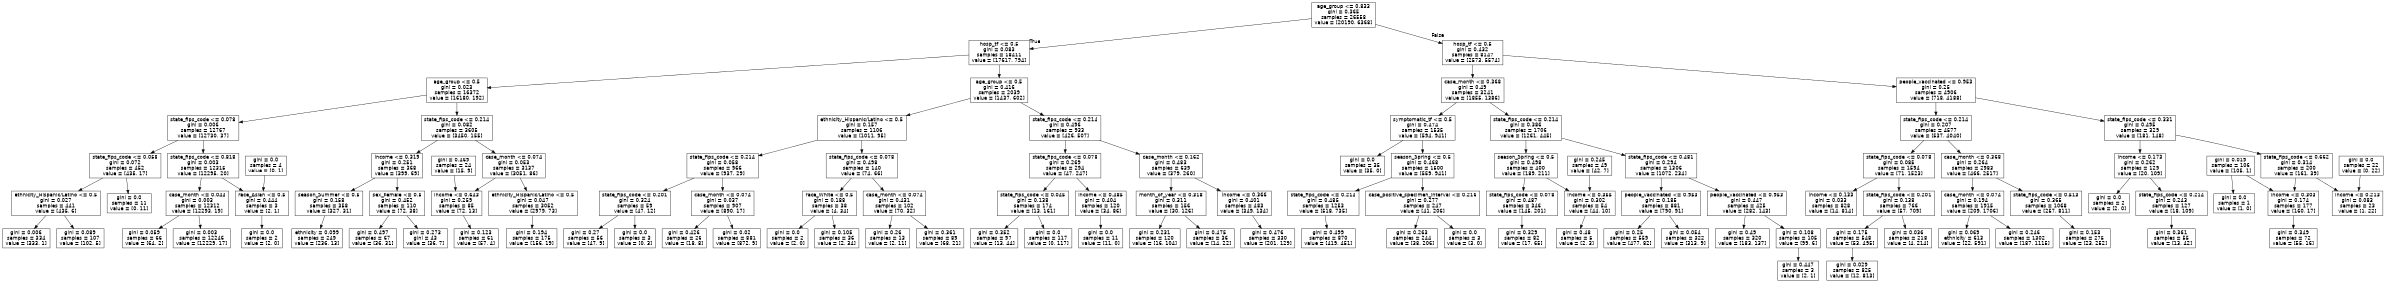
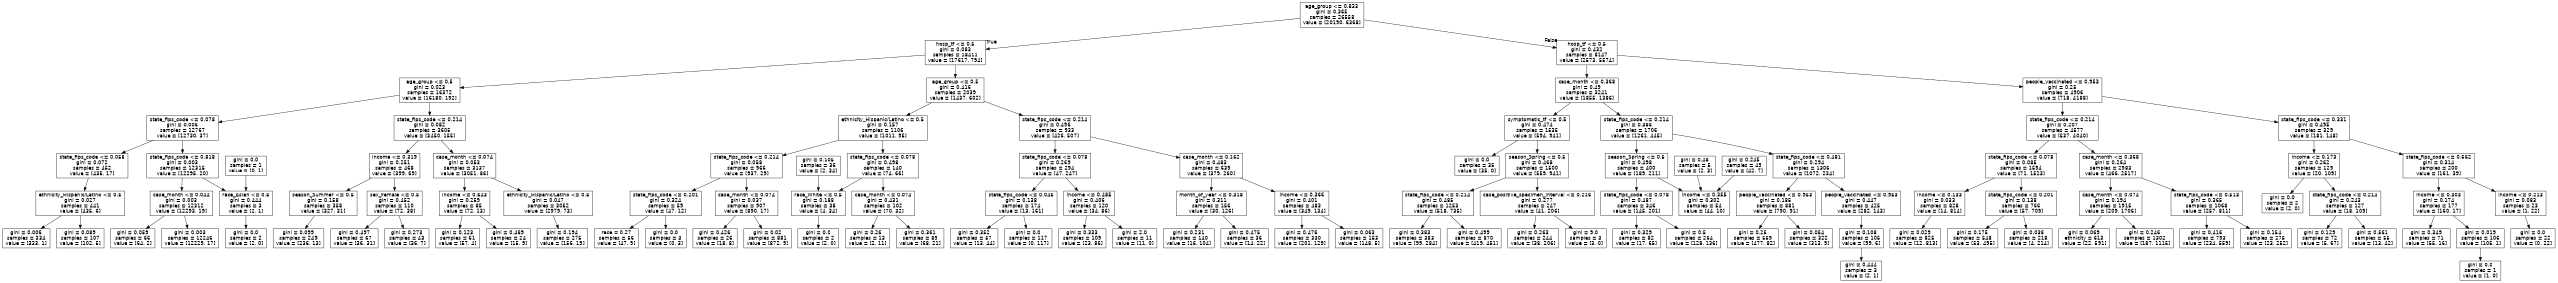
node "gini = 0.0 samples = 4 value = [0, 1]": label "gini = 0.0 samples = 4 value = [0, 1]" -> "gini = 0.0 samples = 1 value = [0, 1]"
node "income <= 0.319 gini = 0.251 samples = 368 value = [399, 69]": label "income <= 0.319 gini = 0.251 samples = 368 value = [399, 69]" -> "income <= 0.319 gini = 0.251 samples = 468 value = [399, 69]"
edge "gini = 0.469 samples = 24 value = [15, 9]" -> "income <= 0.643 gini = 0.259 samples = 85 value = [72, 13]": reversed
edge "gini = 0.0 samples = 22 value = [0, 22]" -> "income <= 0.213 gini = 0.083 samples = 23 value = [1, 22]": reversed
edge "gini = 0.019 samples = 106 value = [105, 1]" -> "income <= 0.303 gini = 0.174 samples = 177 value = [160, 17]": reversed
node "gini = 0.0 samples = 11 value = [0, 11]": removed
node "income <= 0.485 gini = 0.404 samples = 120 value = [34, 86]": label "income <= 0.485 gini = 0.404 samples = 120 value = [34, 86]" -> "income <= 0.485 gini = 0.406 samples = 120 value = [34, 86]"
edge "race_White <= 0.5 gini = 0.188 samples = 38 value = [4, 34]" -> "gini = 0.105 samples = 36 value = [2, 34]": reversed
edge "income <= 0.355 gini = 0.302 samples = 54 value = [44, 10]" -> "gini = 0.48 samples = 5 value = [2, 3]": reversed
node "ethnicity = 0.099 samples = 249 value = [236, 13]": label "ethnicity = 0.099 samples = 249 value = [236, 13]" -> "gini = 0.099 samples = 249 value = [236, 13]"
node "gini = 0.273 gini = 43 value = [36, 7]": label "gini = 0.273 gini = 43 value = [36, 7]" -> "gini = 0.273 samples = 43 value = [36, 7]"
node "gini = 0.194 samples = 175 value = [156, 19]": label "gini = 0.194 samples = 175 value = [156, 19]" -> "gini = 0.194 samples = 275 value = [156, 19]"
node "gini = 0.27 samples = 56 value = [47, 9]": label "gini = 0.27 samples = 56 value = [47, 9]" -> "race = 0.27 samples = 56 value = [47, 9]"
node "gini = 0.352 samples = 97 value = [13, 44]": label "gini = 0.352 samples = 97 value = [13, 44]" -> "gini = 0.352 samples = 57 value = [13, 44]"
node "gini = 0.333 samples = 109 value = [23, 86]": added
node "gini = 0.0 samples = 11 value = [11, 0]": label "gini = 0.0 samples = 11 value = [11, 0]" -> "gini = 2.0 samples = 11 value = [11, 0]"
node "gini = 0.231 samples = 120 value = [16, 104]": label "gini = 0.231 samples = 120 value = [16, 104]" -> "gini = 0.231 samples = 140 value = [16, 104]"
node "gini = 0.063 samples = 153 value = [148, 5]": added
node "gini = 0.383 samples = 383 value = [99, 284]": added
node "gini = 0.0 samples = 3 value = [3, 0]": label "gini = 0.0 samples = 3 value = [3, 0]" -> "gini = 9.0 samples = 3 value = [3, 0]"
node "gini = 0.5 samples = 264 value = [128, 136]": added
node "gini = 0.49 samples = 320 value = [183, 137]": removed
node "gini = 0.153 samples = 275 value = [23, 252]": label "gini = 0.153 samples = 275 value = [23, 252]" -> "gini = 0.154 samples = 275 value = [23, 252]"
node "gini = 0.361 samples = 55 value = [13, 42]": label "gini = 0.361 samples = 55 value = [13, 42]" -> "gini = 0.561 samples = 55 value = [13, 42]"
node "gini = 0.416 samples = 793 value = [234, 559]": added
node "gini = 0.349 samples = 72 value = [55, 16]": label "gini = 0.349 samples = 72 value = [55, 16]" -> "gini = 0.349 samples = 71 value = [55, 16]"
node "gini = 0.129 samples = 72 value = [5, 67]": added
edge "gini = 0.175 samples = 548 value = [53, 495]" -> "gini = 0.029 samples = 825 value = [12, 813]": now "income <= 0.133 gini = 0.033 samples = 828 value = [14, 814]" -> "gini = 0.029 samples = 825 value = [12, 813]"
node "gini = 0.447 samples = 3 value = [2, 1]": label "gini = 0.447 samples = 3 value = [2, 1]" -> "gini = 0.444 samples = 3 value = [2, 1]"
